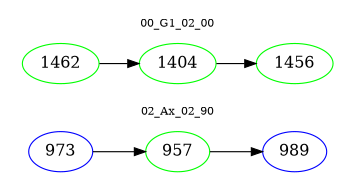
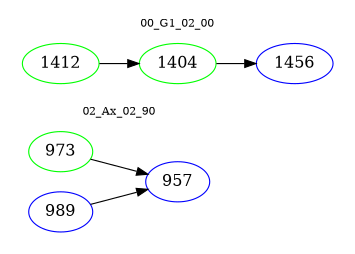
node "1462": label "1462" -> "1412"
node "1456": color green -> blue
node "973": color blue -> green
node "957": color green -> blue
edge "957" -> "989": reversed
